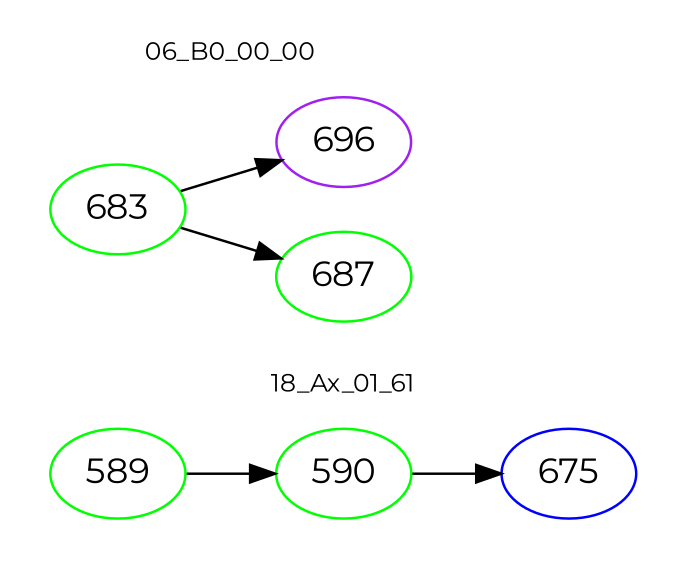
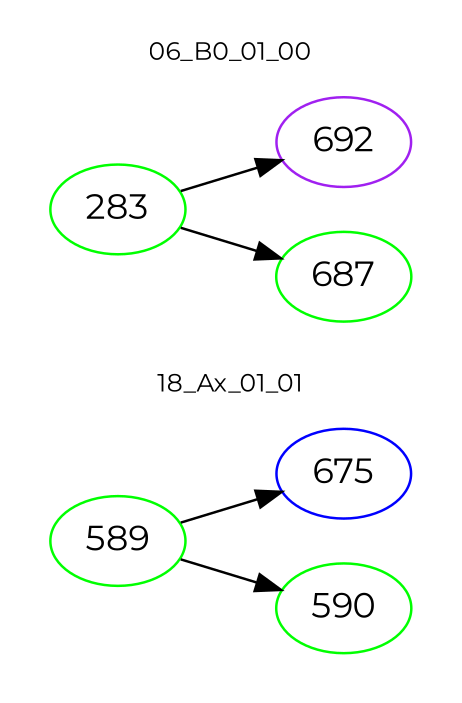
cluster "06_B0_00_00": label "06_B0_00_00" -> "06_B0_01_00"
node "696": label "696" -> "692"
node "683": label "683" -> "283"
cluster "18_Ax_01_61": label "18_Ax_01_61" -> "18_Ax_01_01"
edge "590" -> "675": now "589" -> "675"
